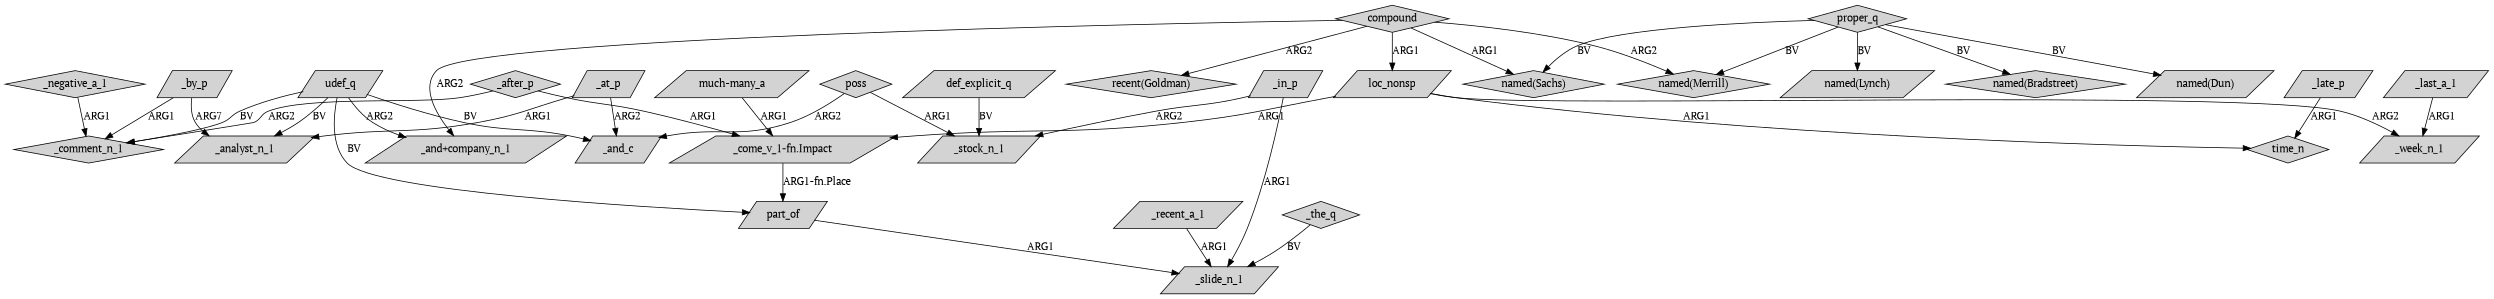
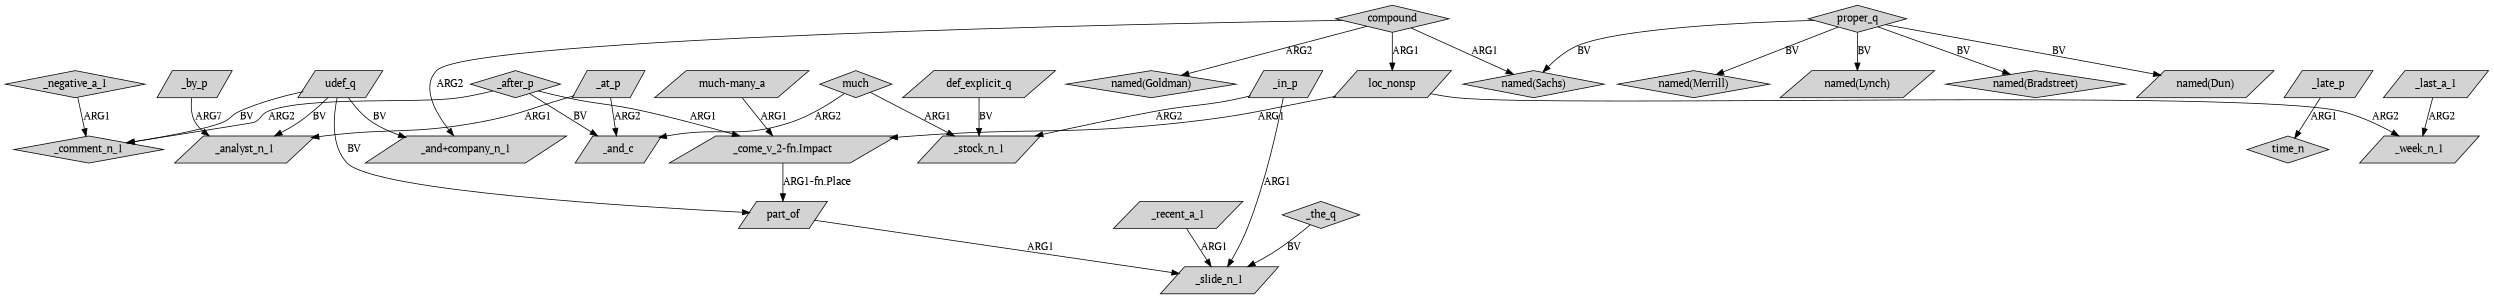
edge "compound" -> "named(Merrill)": removed, label "ARG2"
node "poss": label "poss" -> "much"
node "recent(Goldman)": label "recent(Goldman)" -> "named(Goldman)"
edge "_by_p" -> "_comment_n_1": removed, label "ARG1"
edge "udef_q" -> "_and+company_n_1": label "ARG2" -> "BV"
edge "_last_a_1" -> "_week_n_1": label "ARG1" -> "ARG2"
edge "udef_q" -> "_and_c": now "_after_p" -> "_and_c"
edge "loc_nonsp" -> "time_n": removed, label "ARG1"
node "_come_v_1-fn.Impact": label "_come_v_1-fn.Impact" -> "_come_v_2-fn.Impact"
